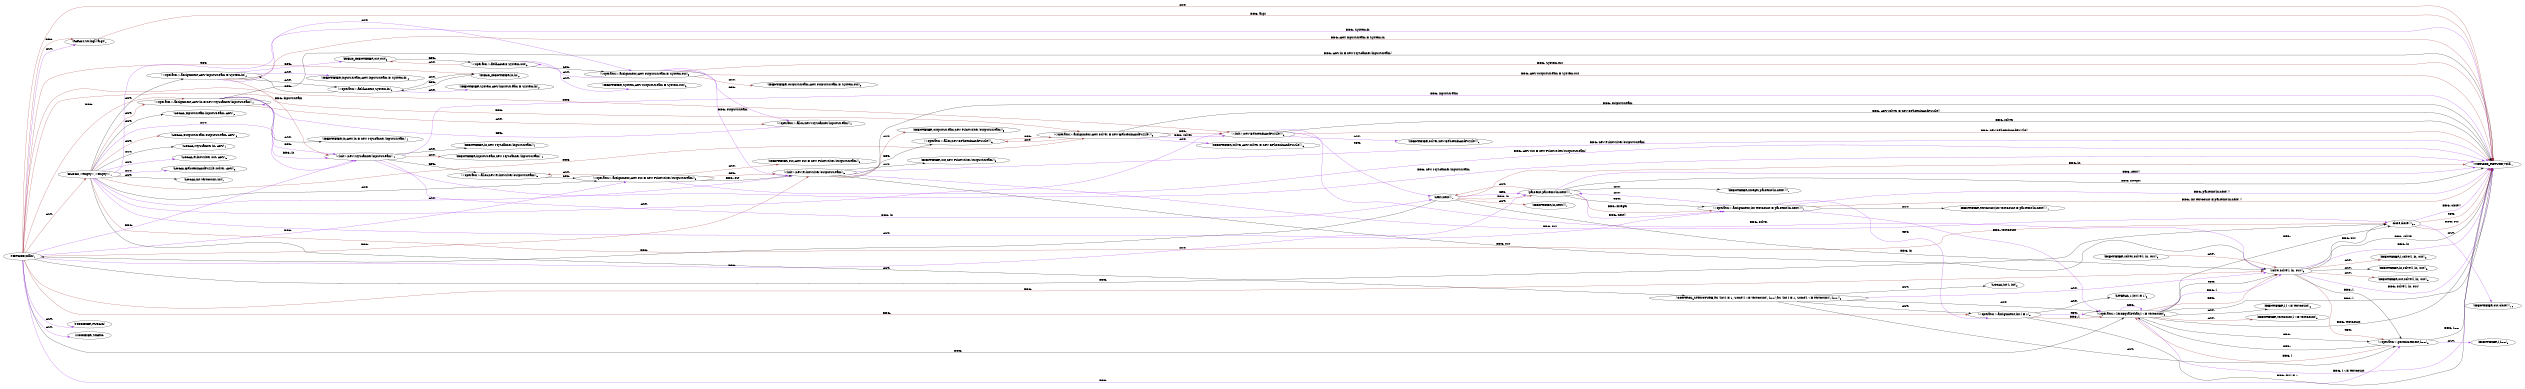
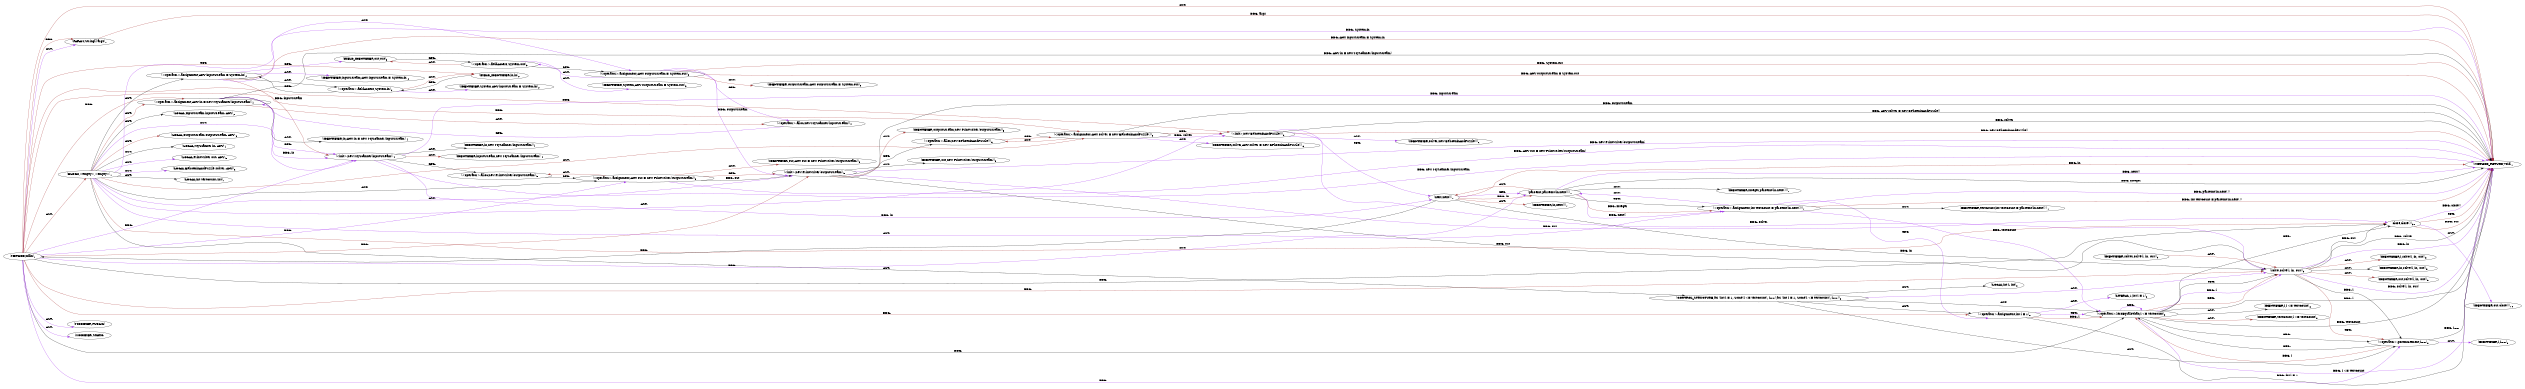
edge "(<operator>.fieldAccess,System.in)" -> "(FIELD_IDENTIFIER,in,in)": color black -> brown
edge "(BLOCK,<empty>,<empty>)" -> "(<operator>.assignment,ANY solver = new BPhoenixAndPuzzle())": label "DDG: " -> "AST: "
edge "(<operator>.assignment,int i = 1)" -> "(LITERAL,1,int i = 1)": color black -> purple
